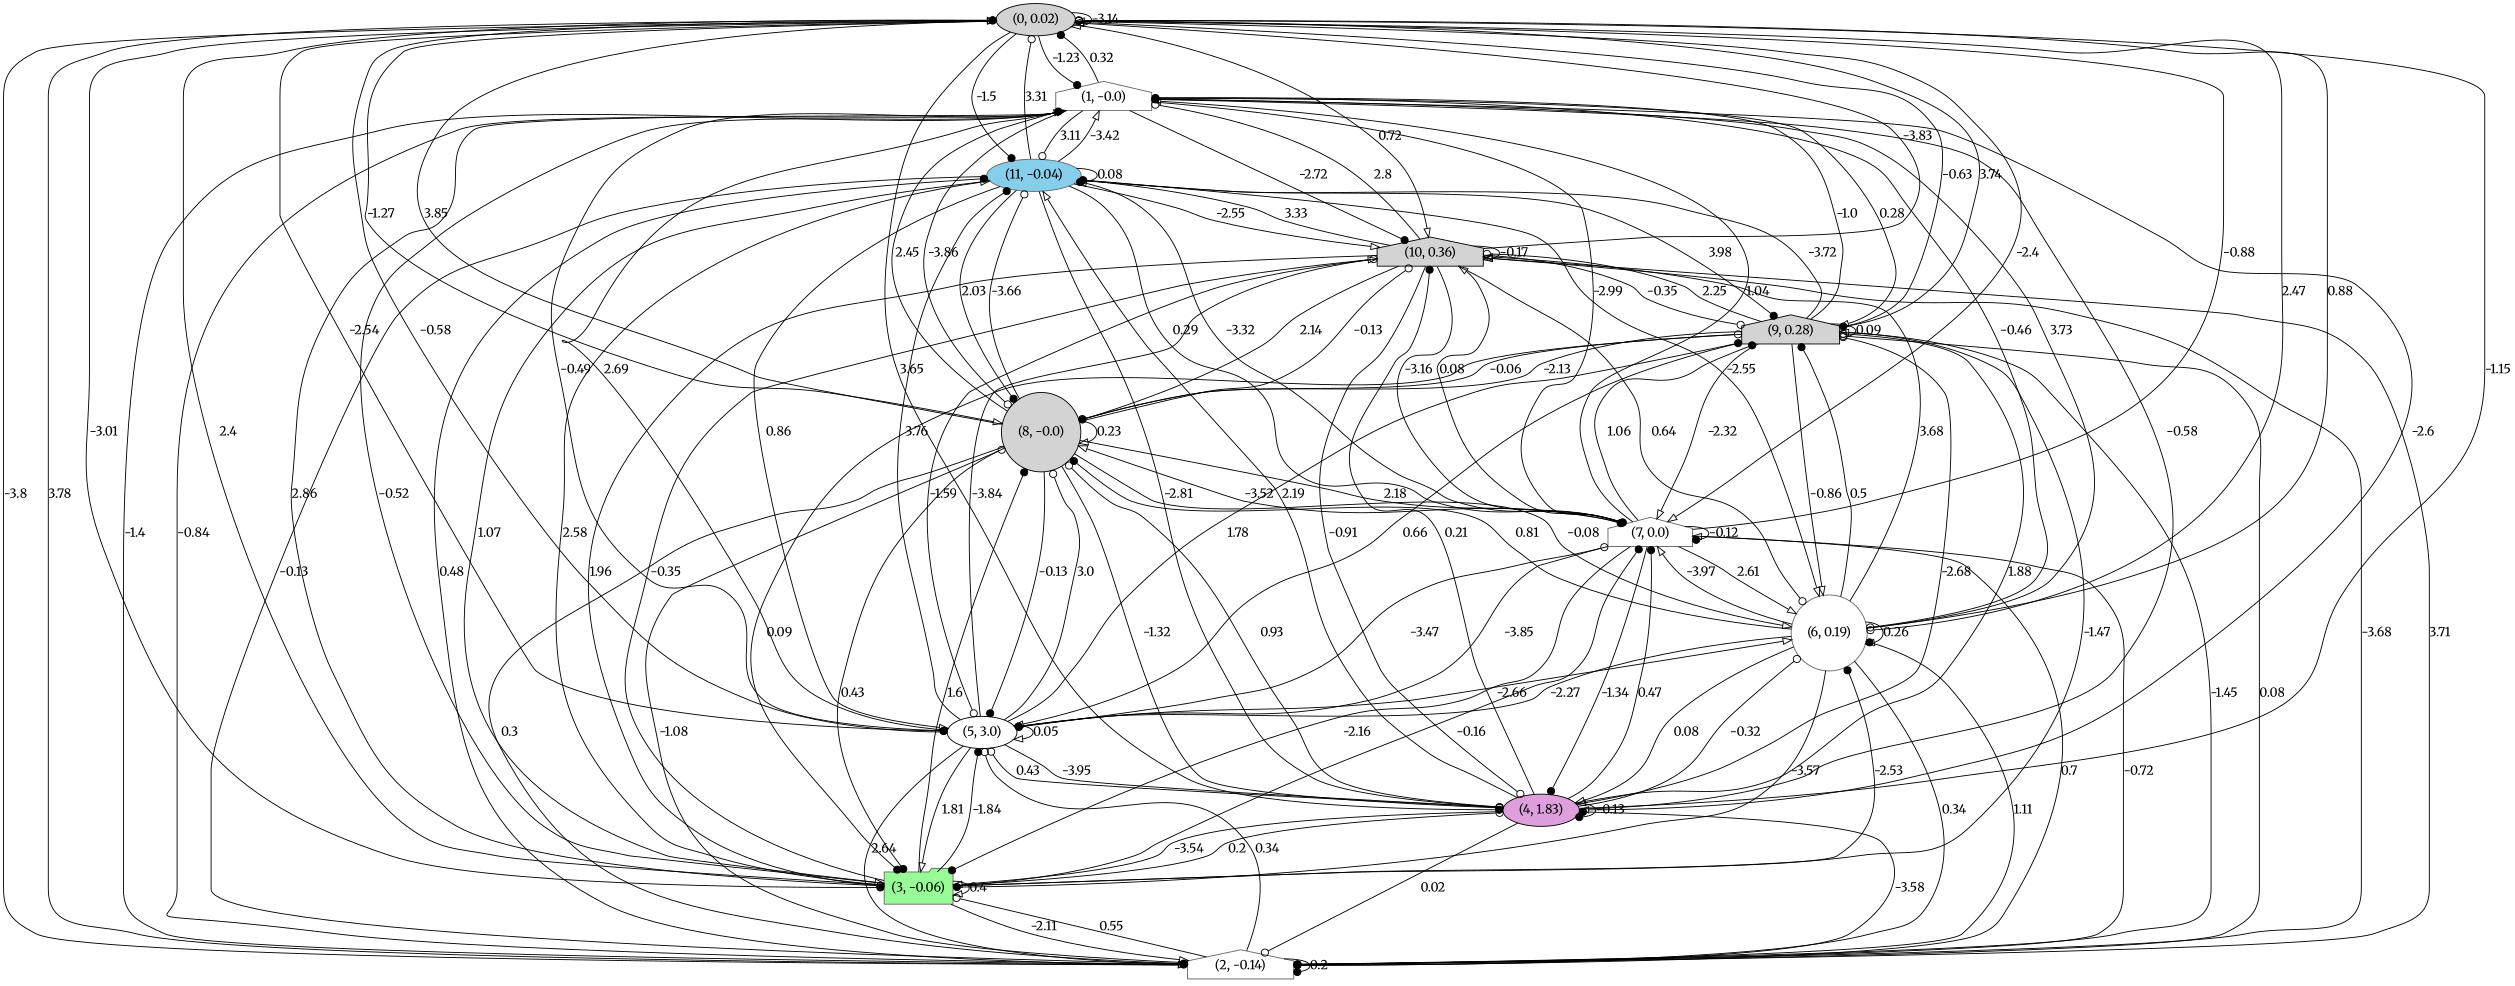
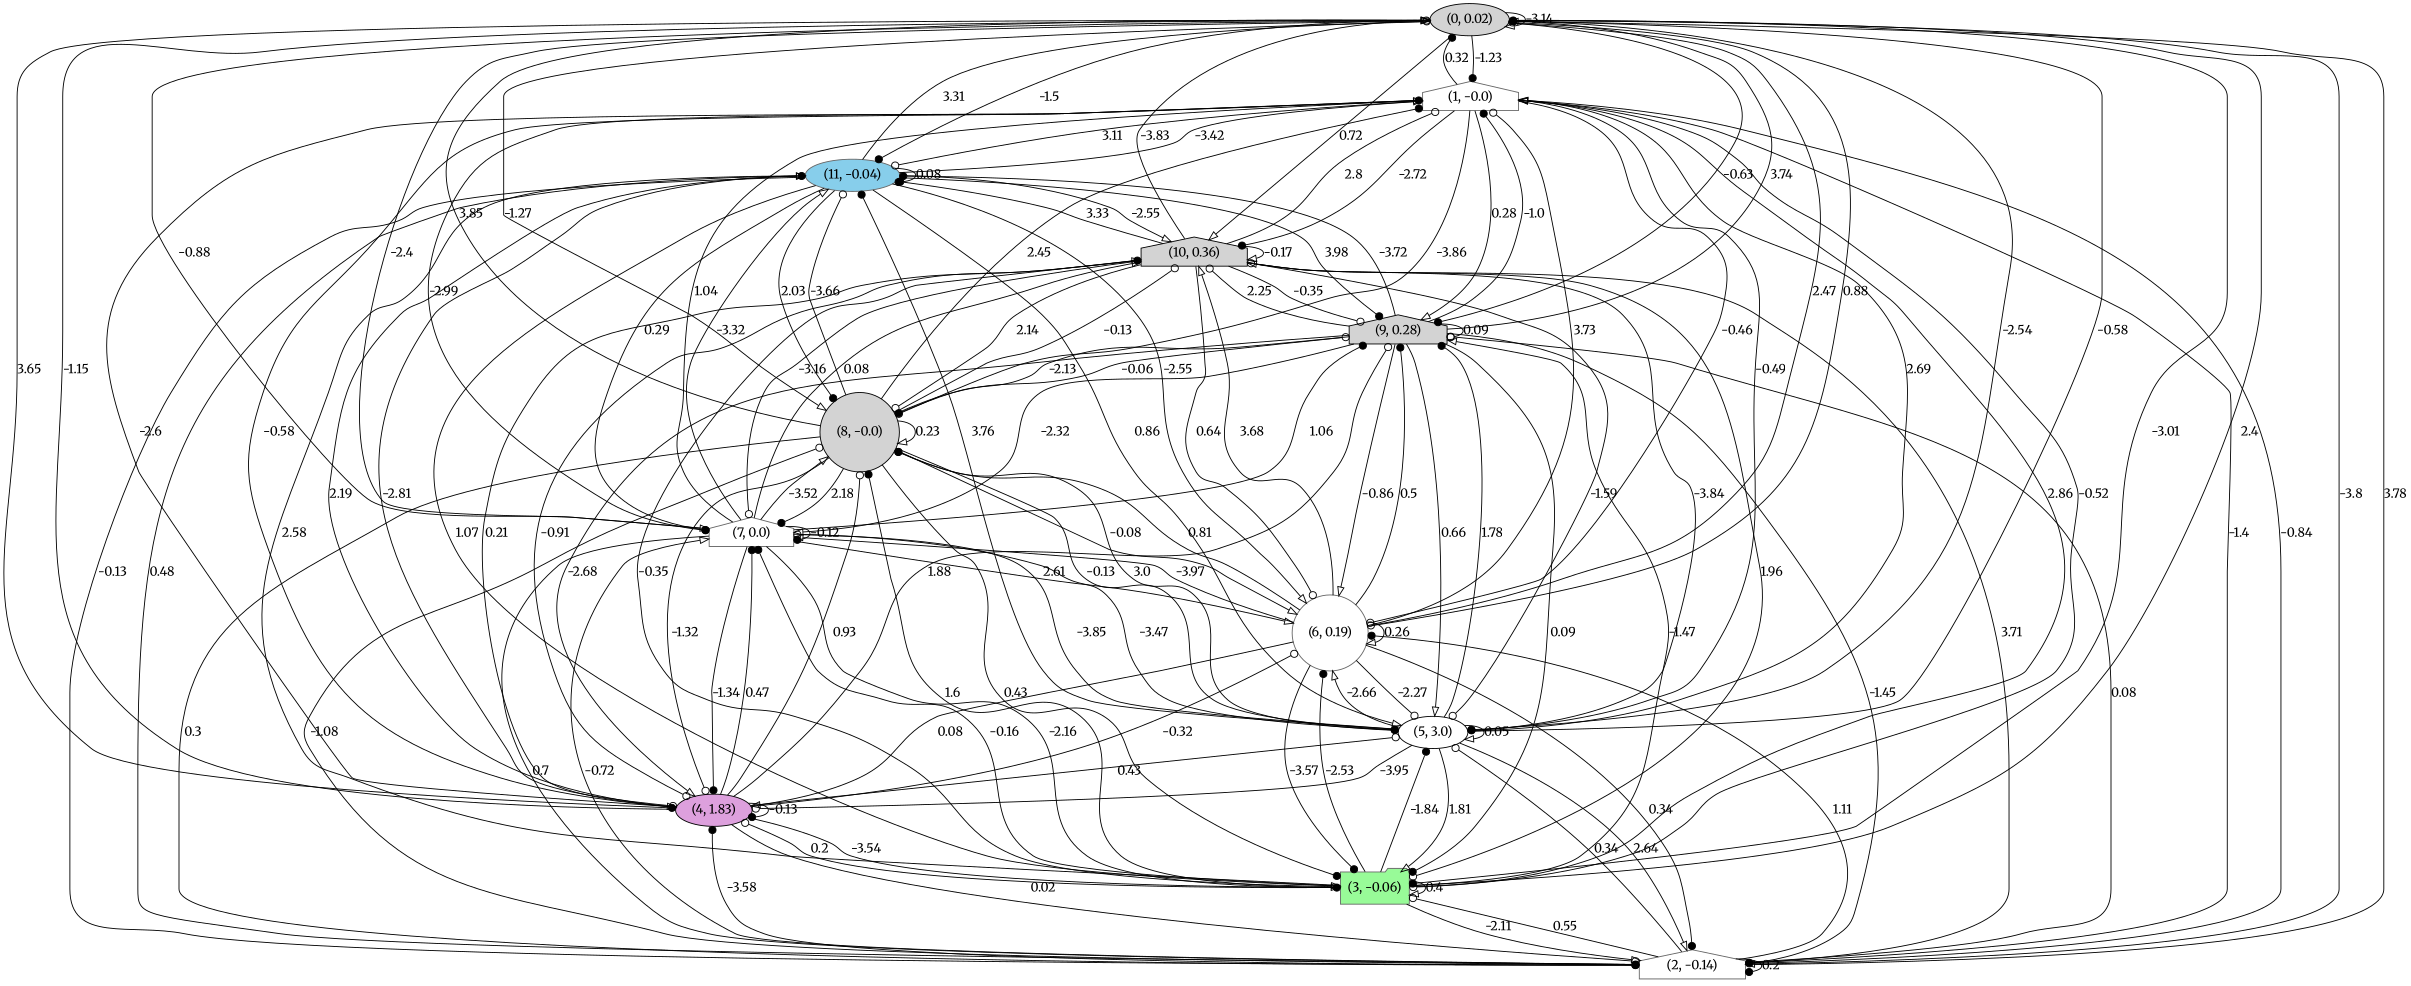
edge "(10, 0.36)" -> "(2, -0.14)": removed, label "-3.68"
